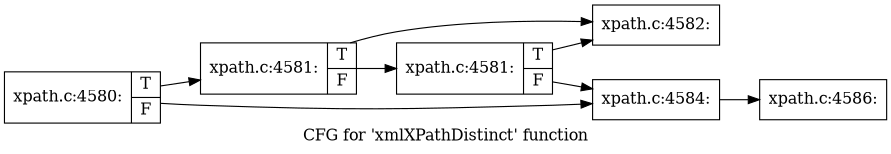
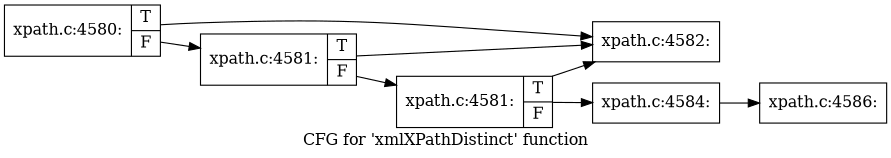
edge "xpath.c:4580:" -> "xpath.c:4584:": now "xpath.c:4580:" -> "xpath.c:4582:"
